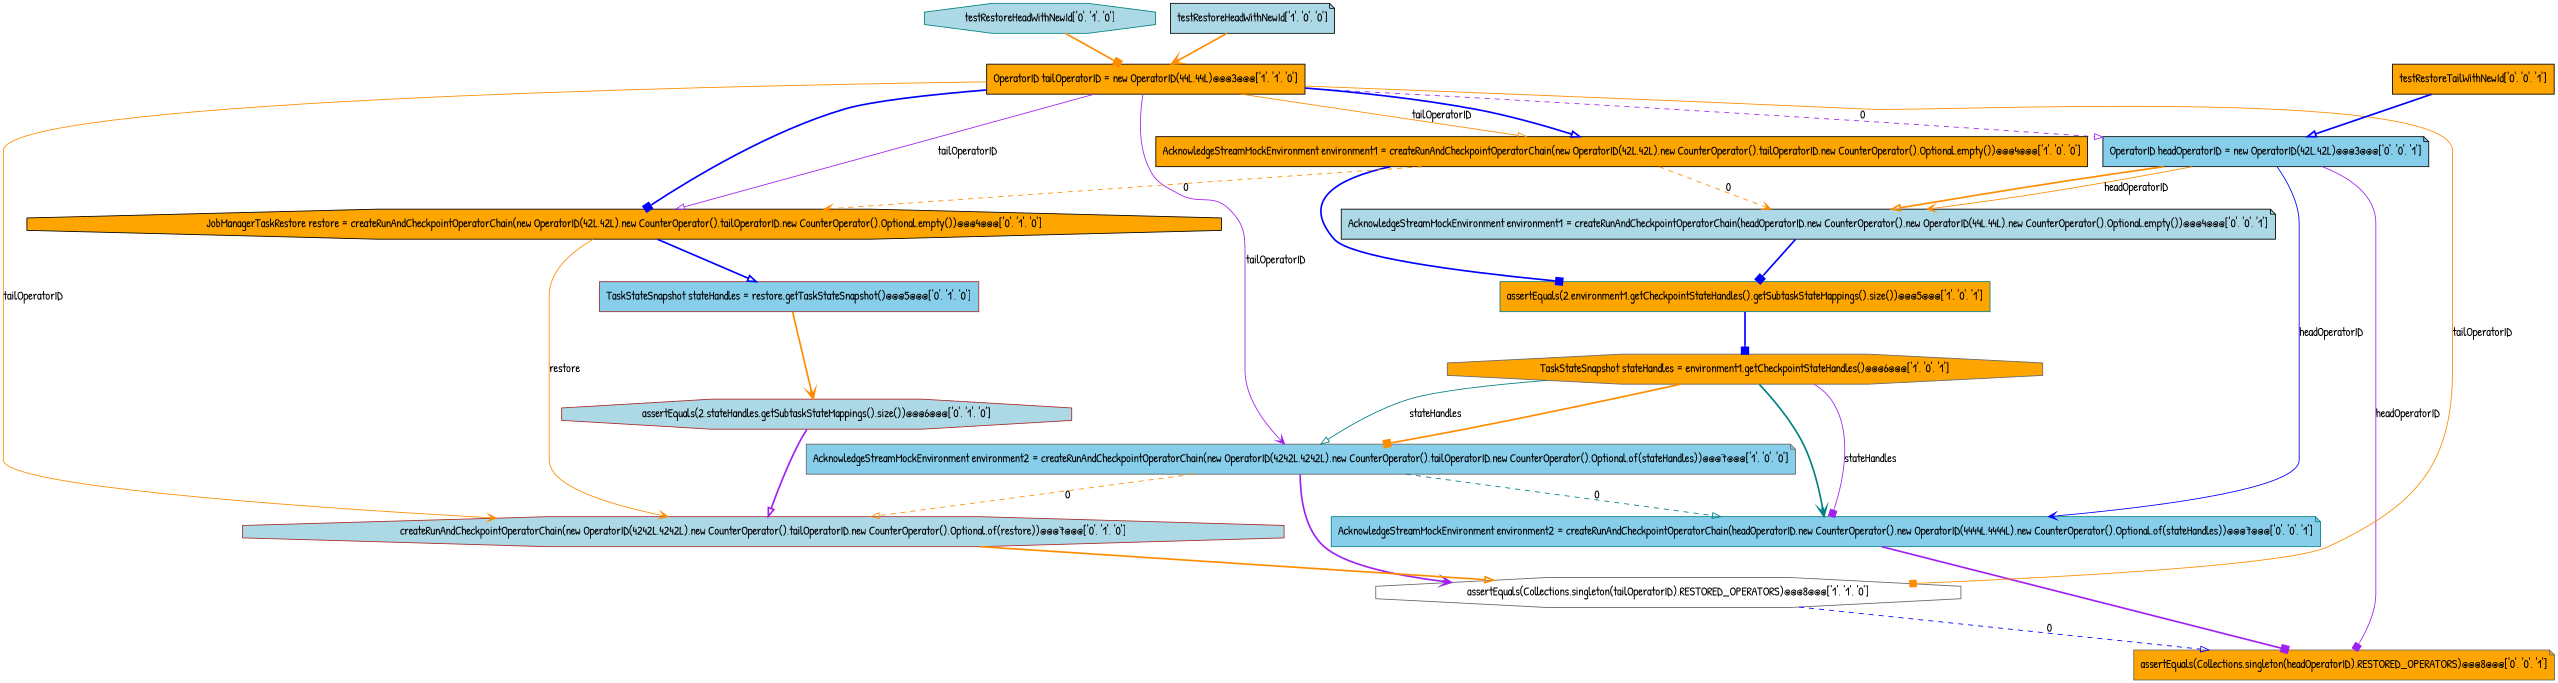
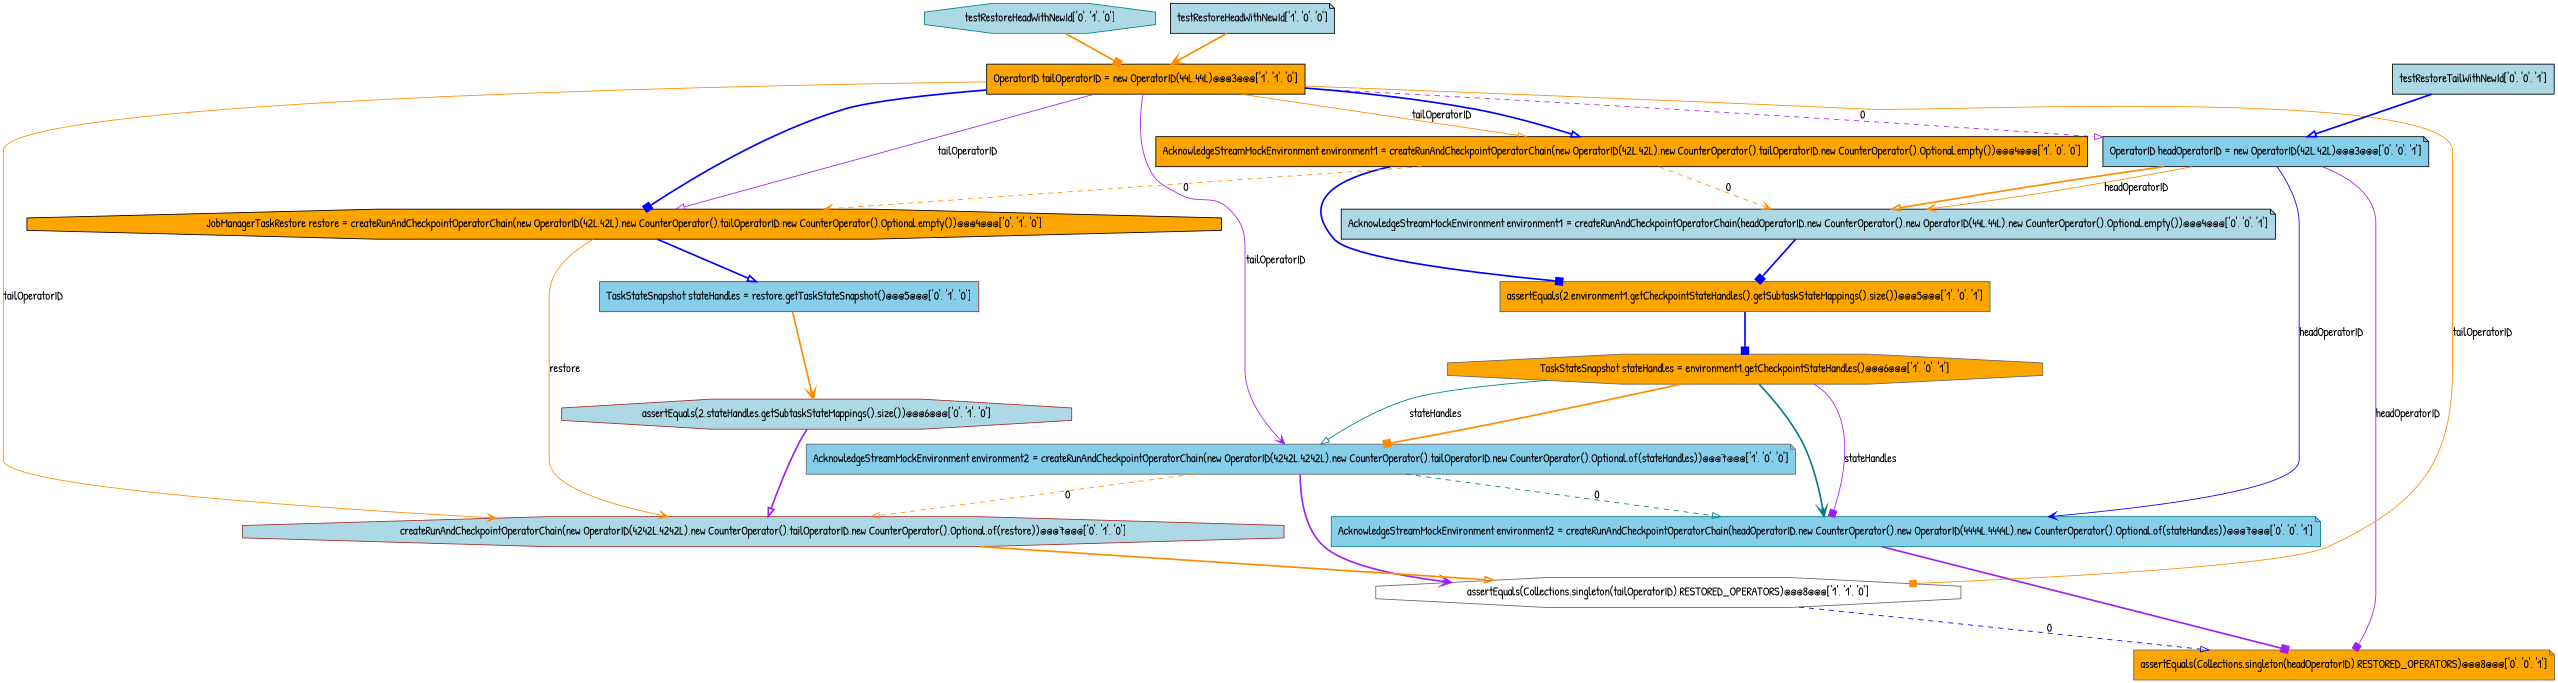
node "testRestoreTailWithNewId['0', '0', '1']": fillcolor orange -> lightblue
